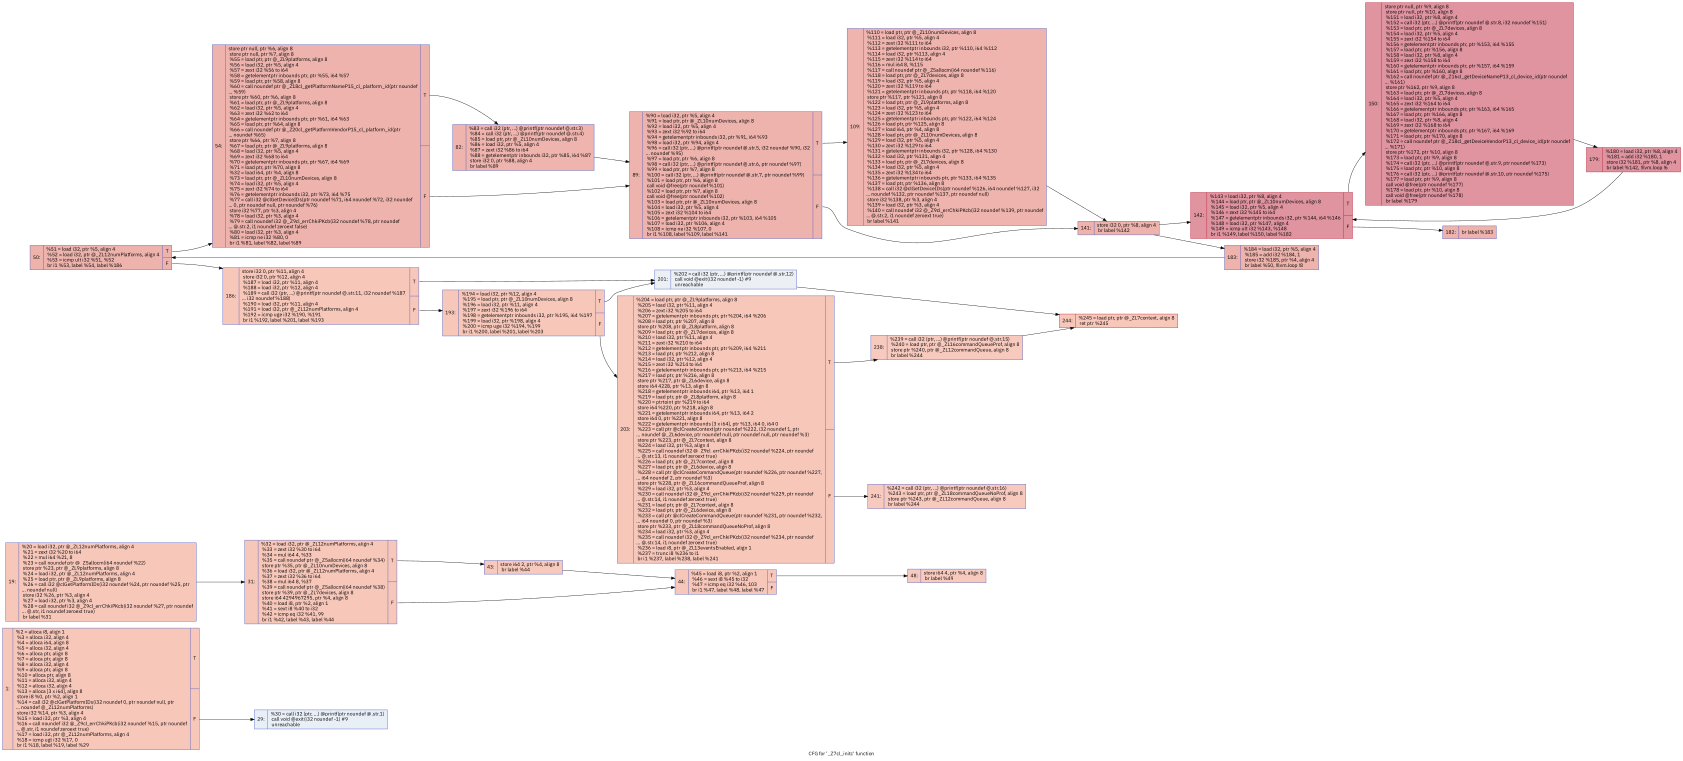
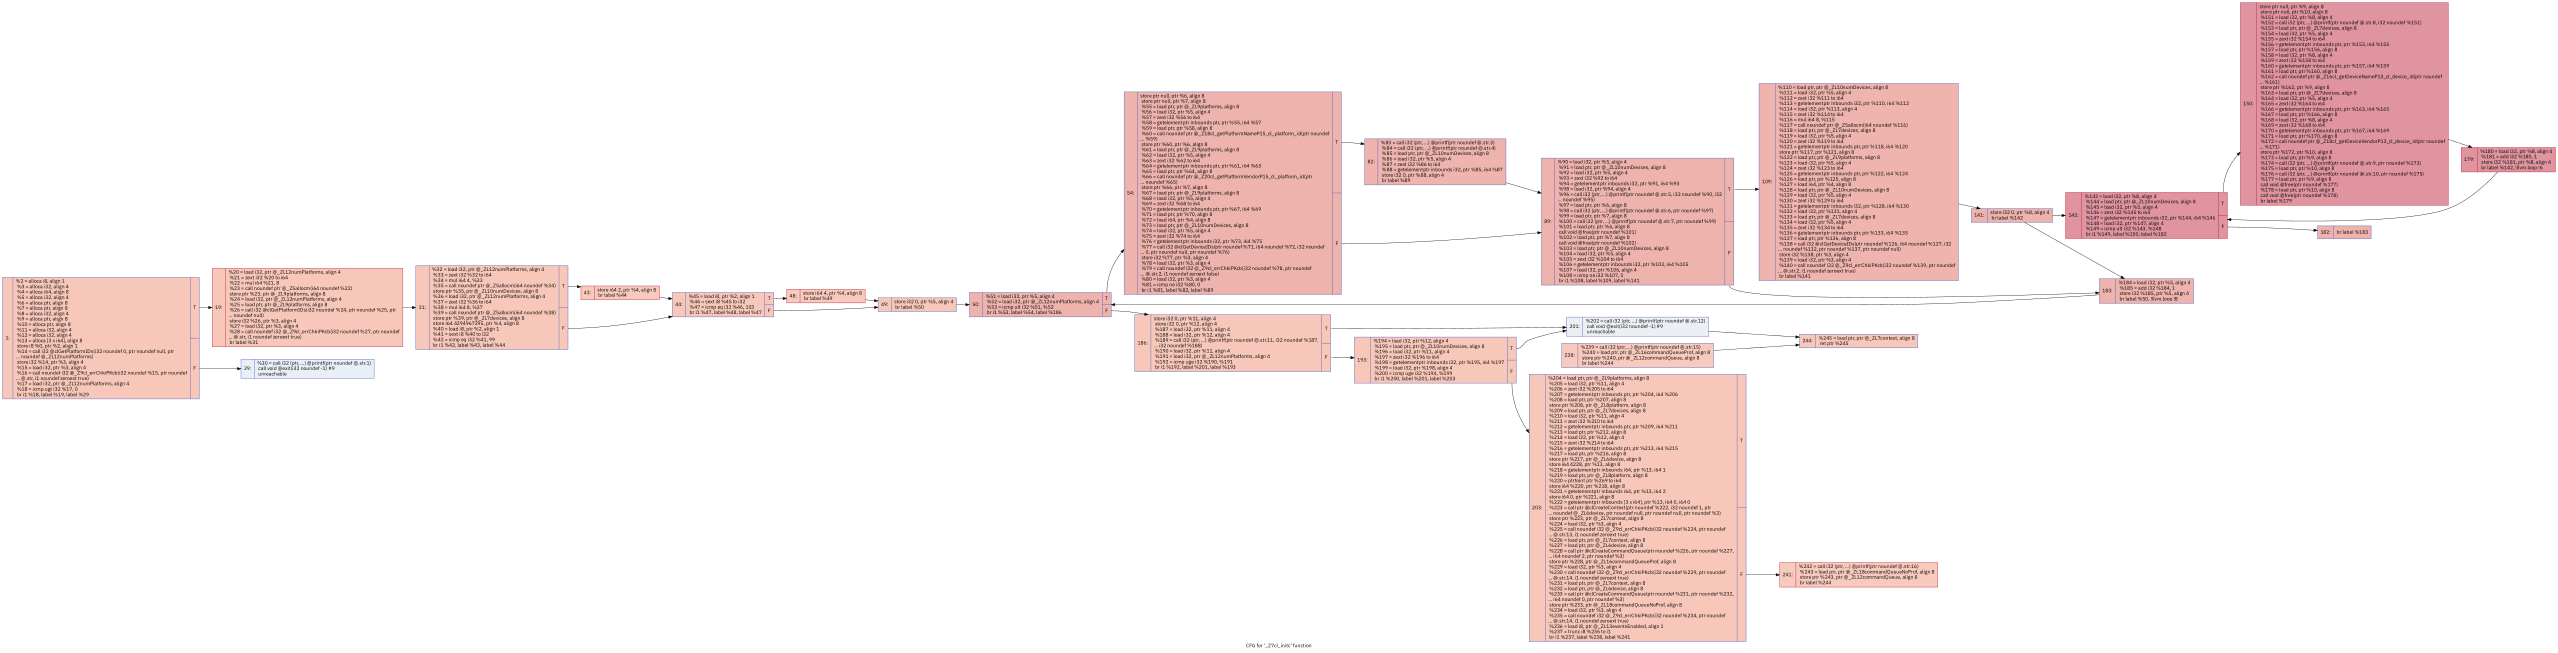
node "54:": text "%32 = load i64, ptr %4, align 8" -> "%72 = load i64, ptr %4, align 8"
edge "89:" -> "141:": now "89:" -> "183:"
node "183:": text "store i32 %185, ptr %4, align 4" -> "store i32 %185, ptr %5, align 4"
node "49:": added
edge "1:" -> "19:": added
node "244:": color #b70d28ff -> #3d50c3ff
edge "203:" -> "238:": removed
node "203:": text "%220 = ptrtoint ptr %219 to i64" -> "%220 = ptrtoint ptr %269 to i64"
node "241:": color #3d50c3ff -> #b70d28ff
node "31:": text "%33 = zext i32 %30 to i64" -> "%33 = zext i32 %32 to i64"
node "43:": color #3d50c3ff -> #b70d28ff
node "48:": color #3d50c3ff -> #b70d28ff
node "19:": color #3d50c3ff -> #b70d28ff
